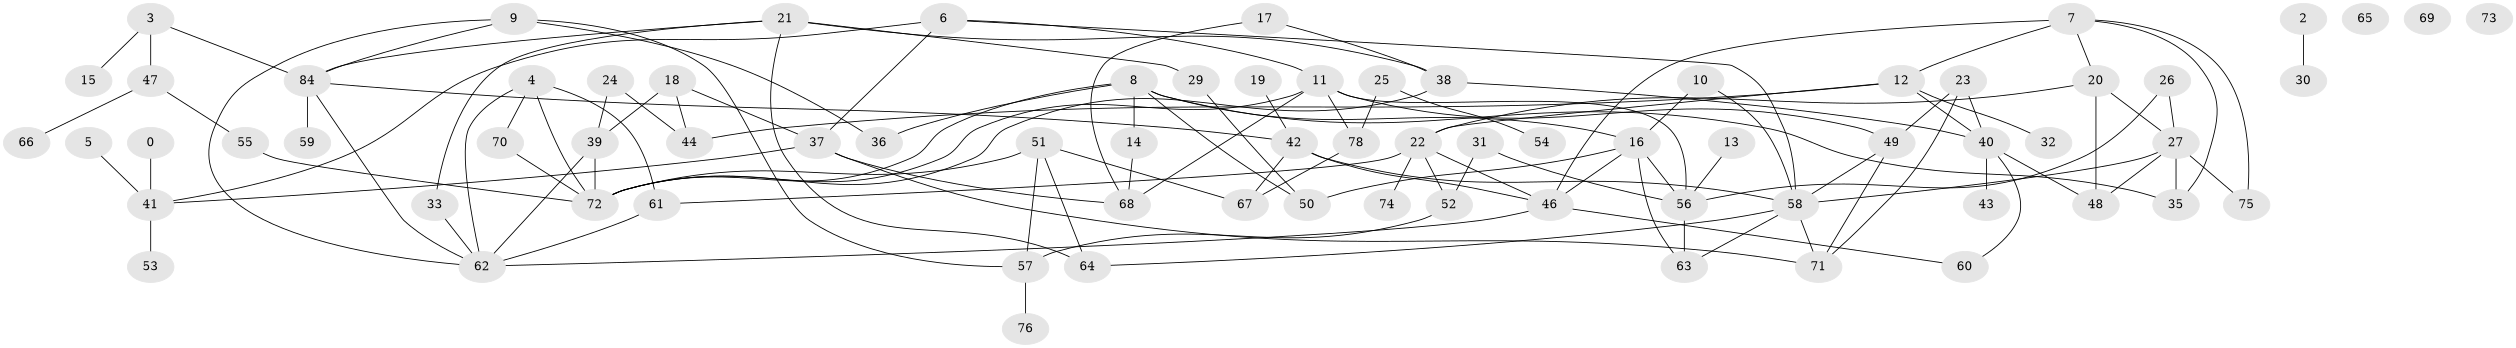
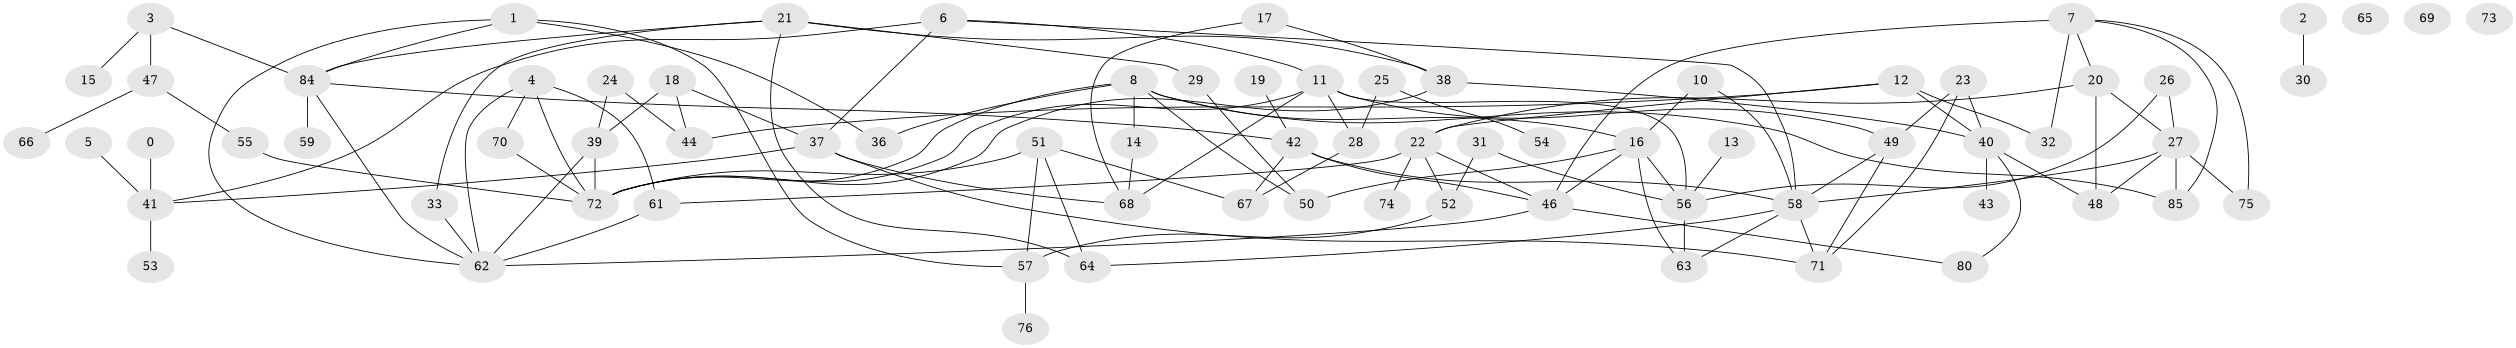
node "9": label "9" -> "1"
edge "7" -- "12": now "7" -- "32"
node "78": label "78" -> "28"
node "35": label "35" -> "85"
node "60": label "60" -> "80"
